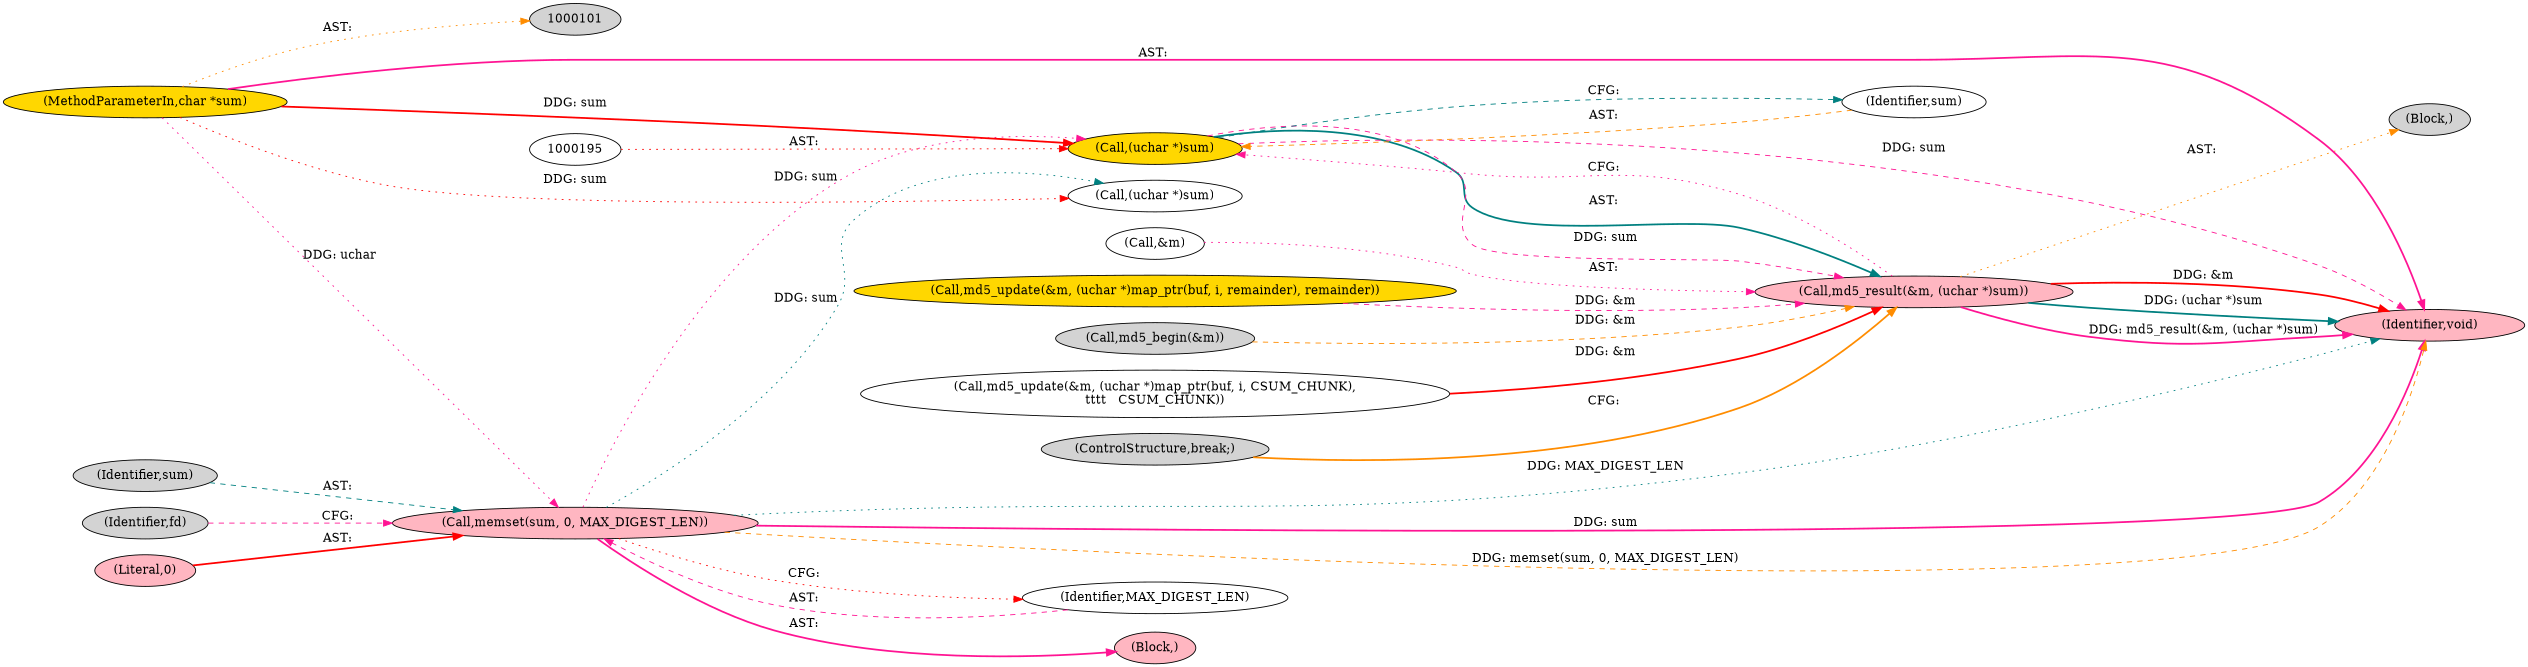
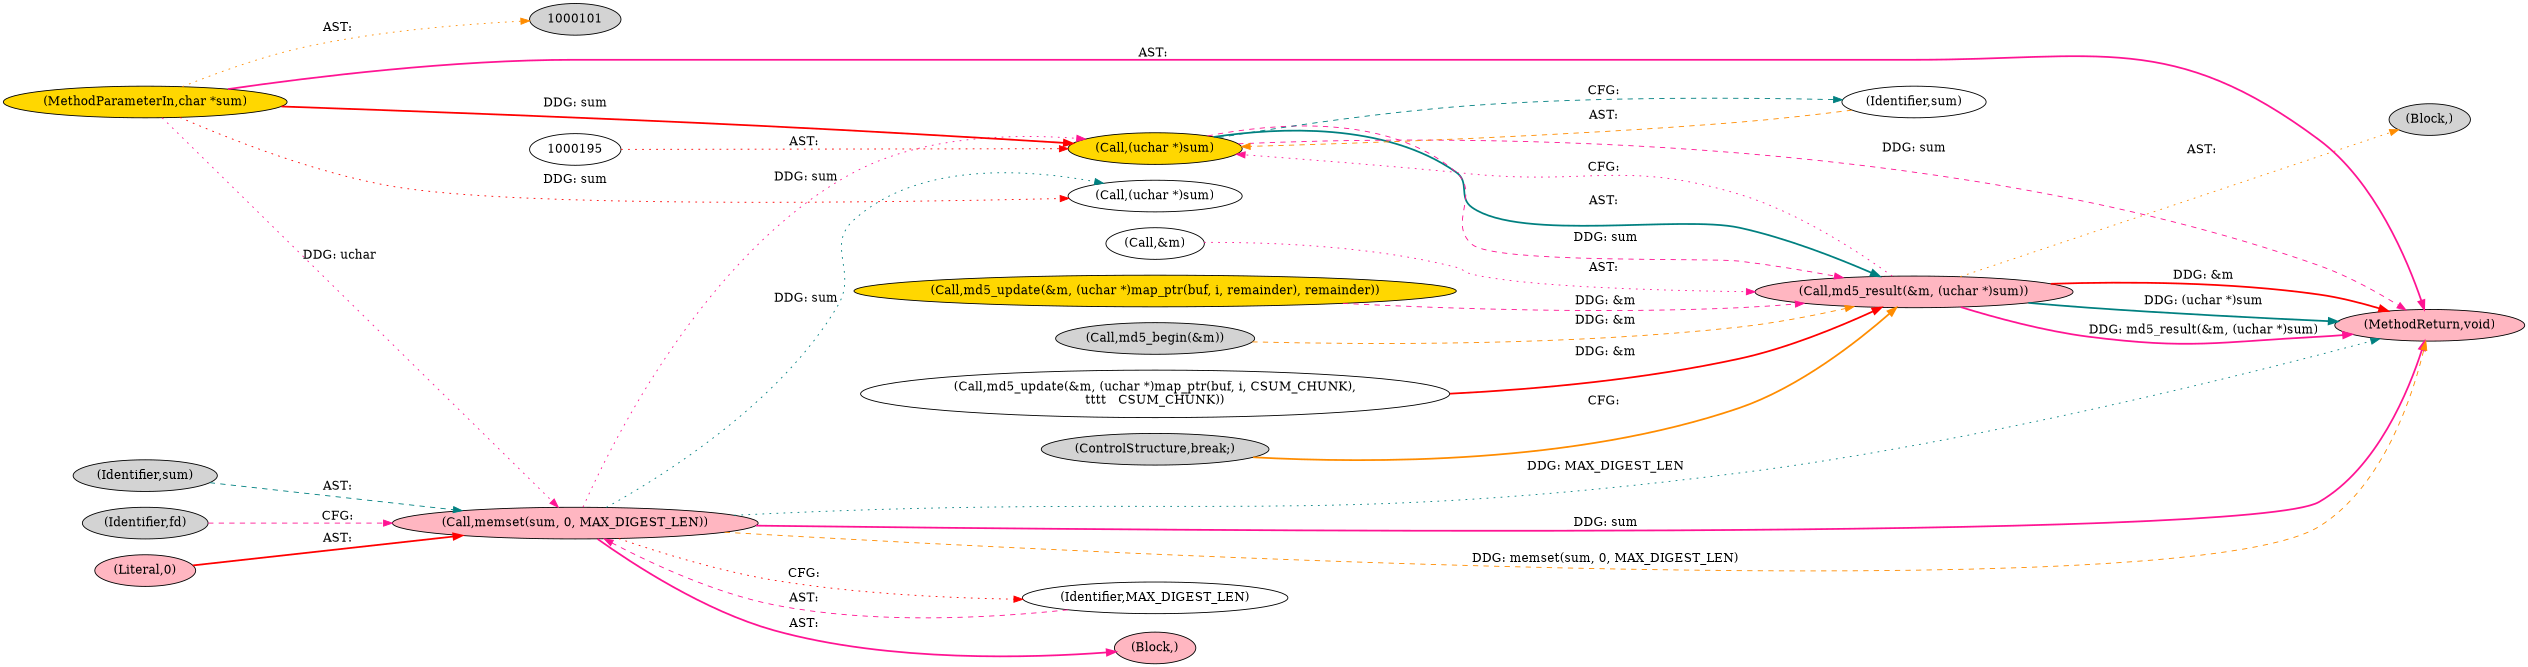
node "(Identifier,void)": label "(Identifier,void)" -> "(MethodReturn,void)"
